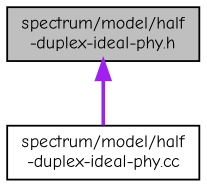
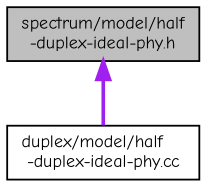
node "spectrum/model/half -duplex-ideal-phy.cc": label "spectrum/model/half -duplex-ideal-phy.cc" -> "duplex/model/half -duplex-ideal-phy.cc"
